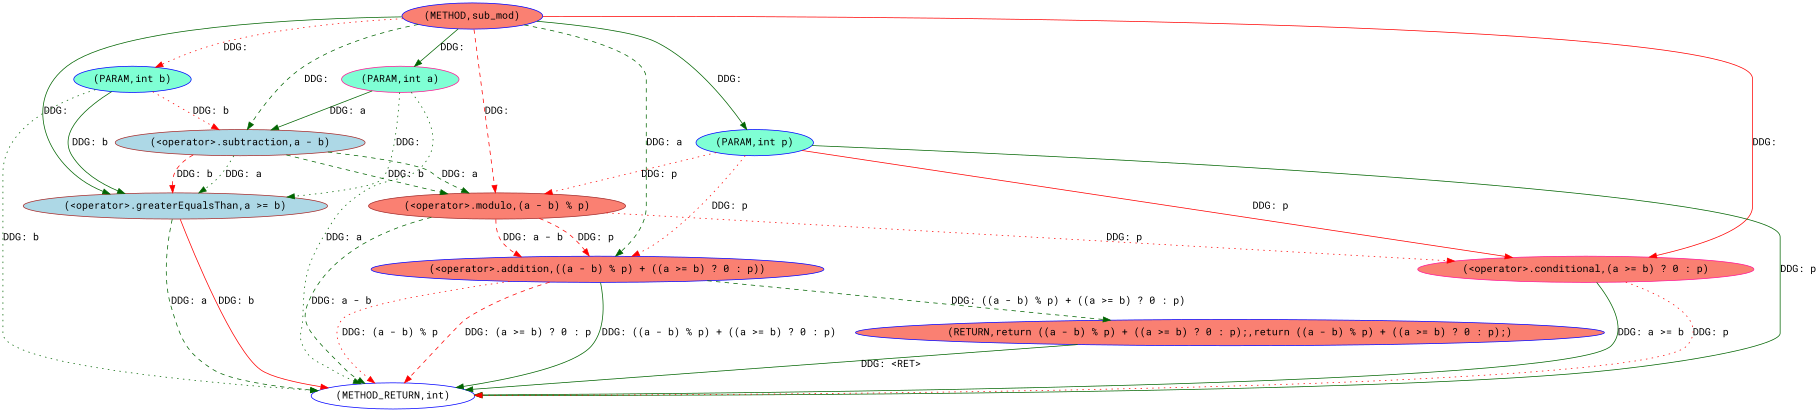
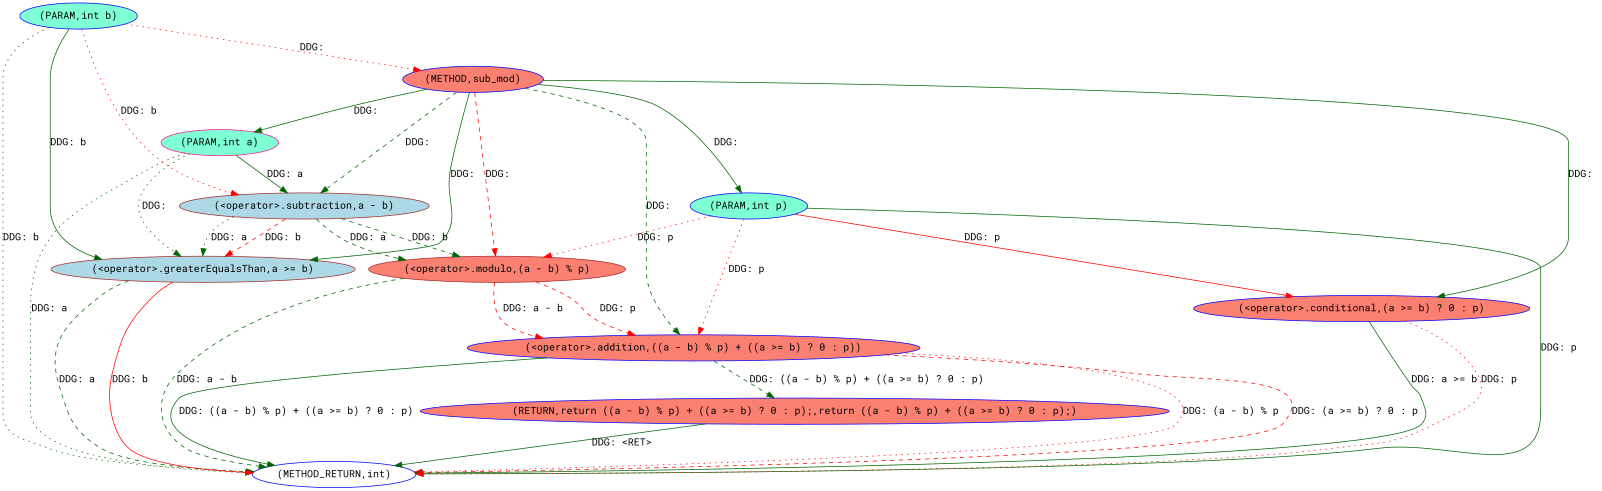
edge "(METHOD,sub_mod)" -> "(<operator>.conditional,(a >= b) ? 0 : p)": color red -> darkgreen
edge "(METHOD,sub_mod)" -> "(PARAM,int b)": reversed
edge "(METHOD,sub_mod)" -> "(<operator>.addition,((a - b) % p) + ((a >= b) ? 0 : p))": label "DDG: a" -> "DDG: "
edge "(<operator>.modulo,(a - b) % p)" -> "(<operator>.conditional,(a >= b) ? 0 : p)": removed, label "DDG: p"
node "(<operator>.conditional,(a >= b) ? 0 : p)": color deeppink -> blue
